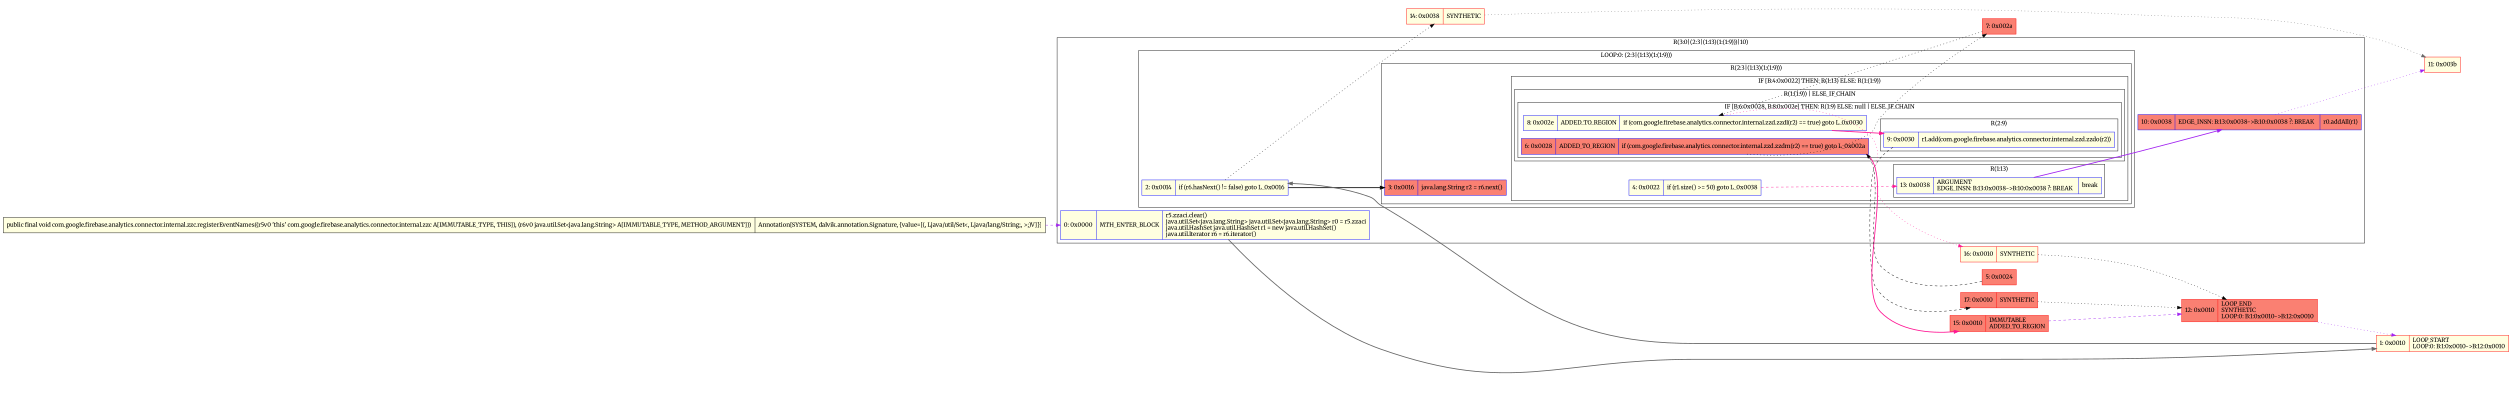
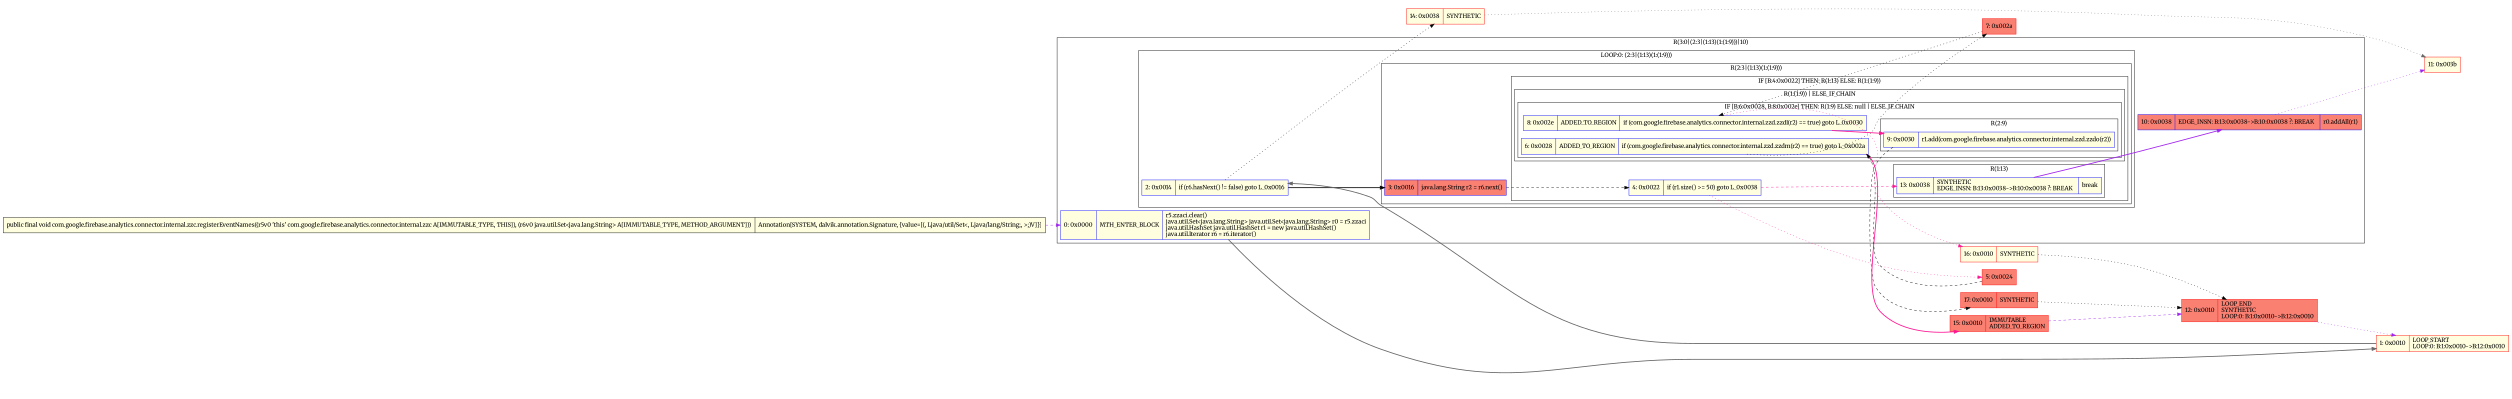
node "6: 0x0028": fillcolor salmon -> lightyellow
node "13: 0x0038": text "ARGUMENT" -> "SYNTHETIC"
edge "3: 0x0016" -> "4: 0x0022": added
edge "4: 0x0022" -> "5: 0x0024": added
